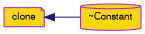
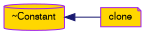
edge "~Constant" -> "clone": reversed
